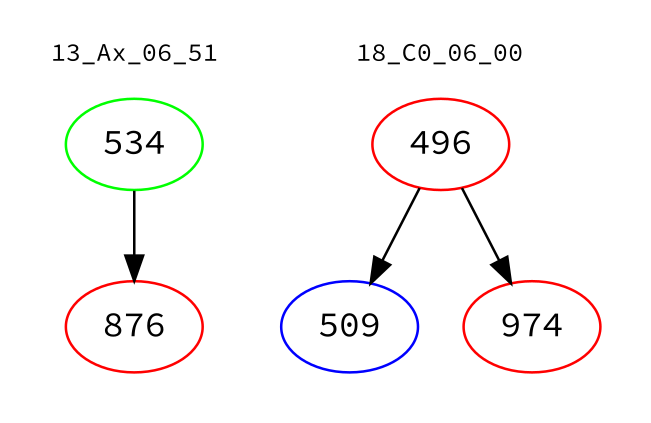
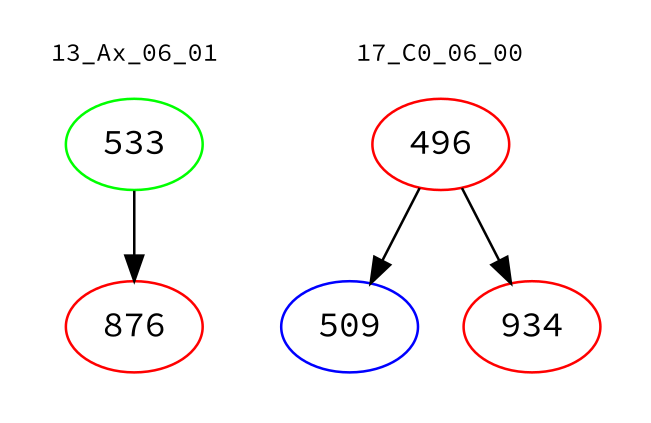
cluster "13_Ax_06_51": label "13_Ax_06_51" -> "13_Ax_06_01"
cluster "18_C0_06_00": label "18_C0_06_00" -> "17_C0_06_00"
node "534": label "534" -> "533"
node "974": label "974" -> "934"
